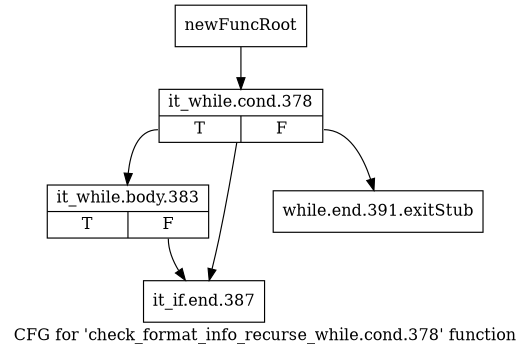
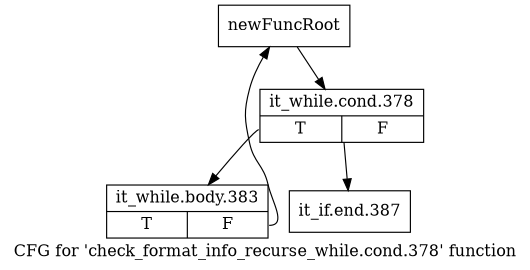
node "while.end.391.exitStub": removed
edge "it_while.body.383" -> "it_if.end.387": now "it_while.body.383" -> "newFuncRoot"
